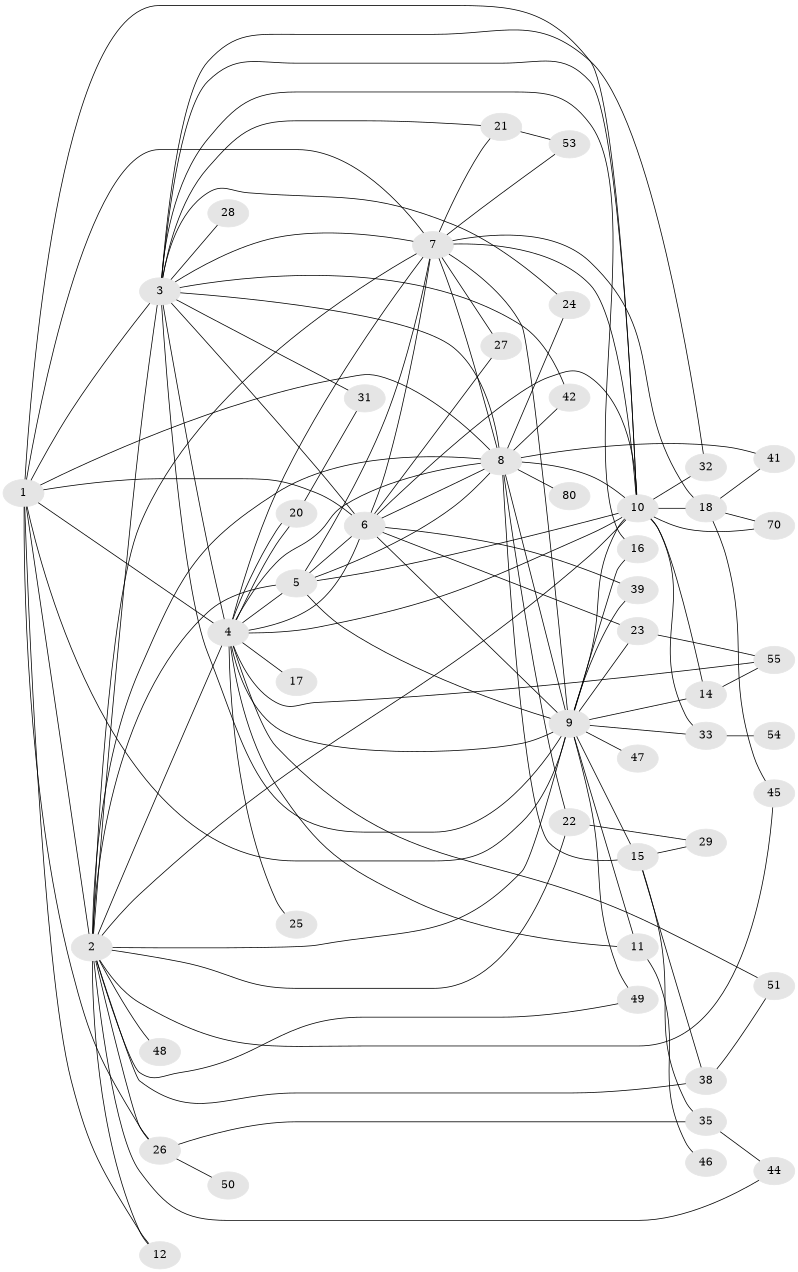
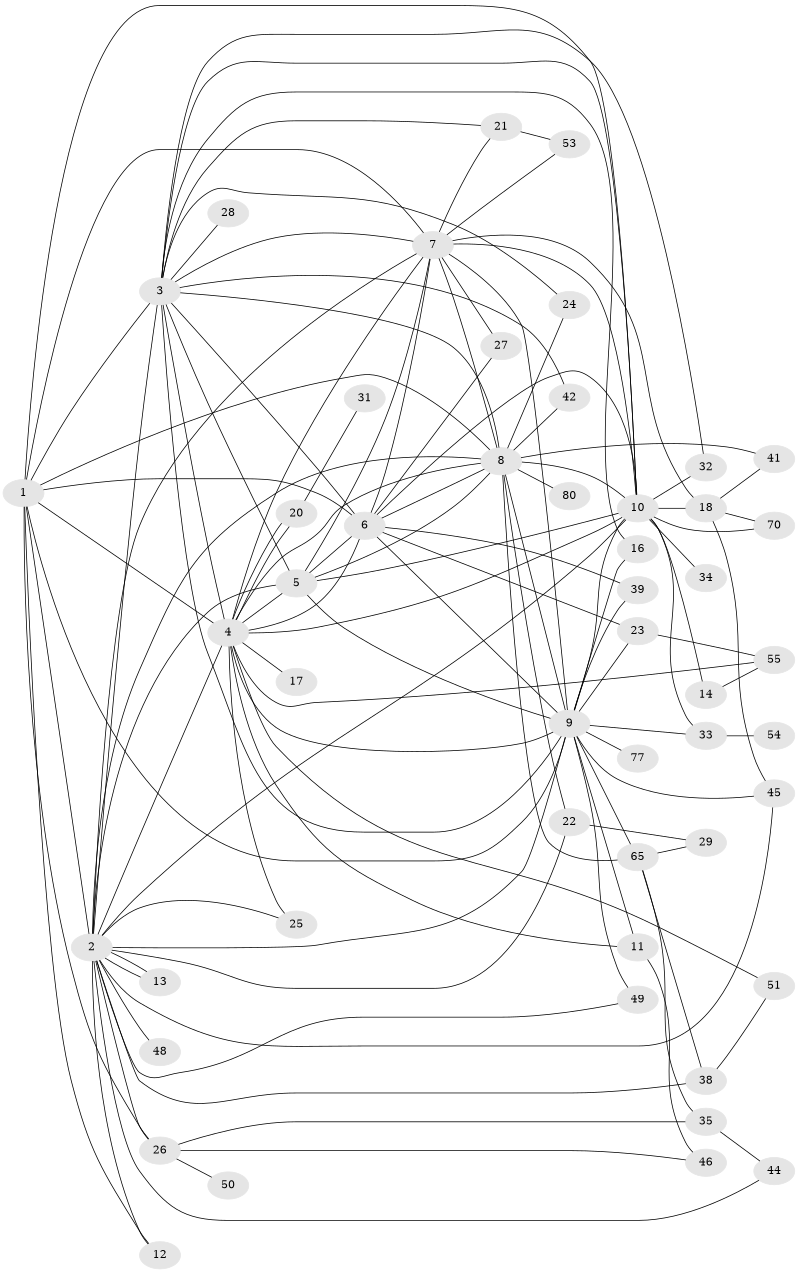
edge "3" -- "31": now "3" -- "5"
node "34": added
edge "14" -- "9": now "45" -- "9"
node "47": label "47" -> "77"
node "15": label "15" -> "65"
edge "25" -- "2": added
node "13": added
edge "26" -- "46": added
